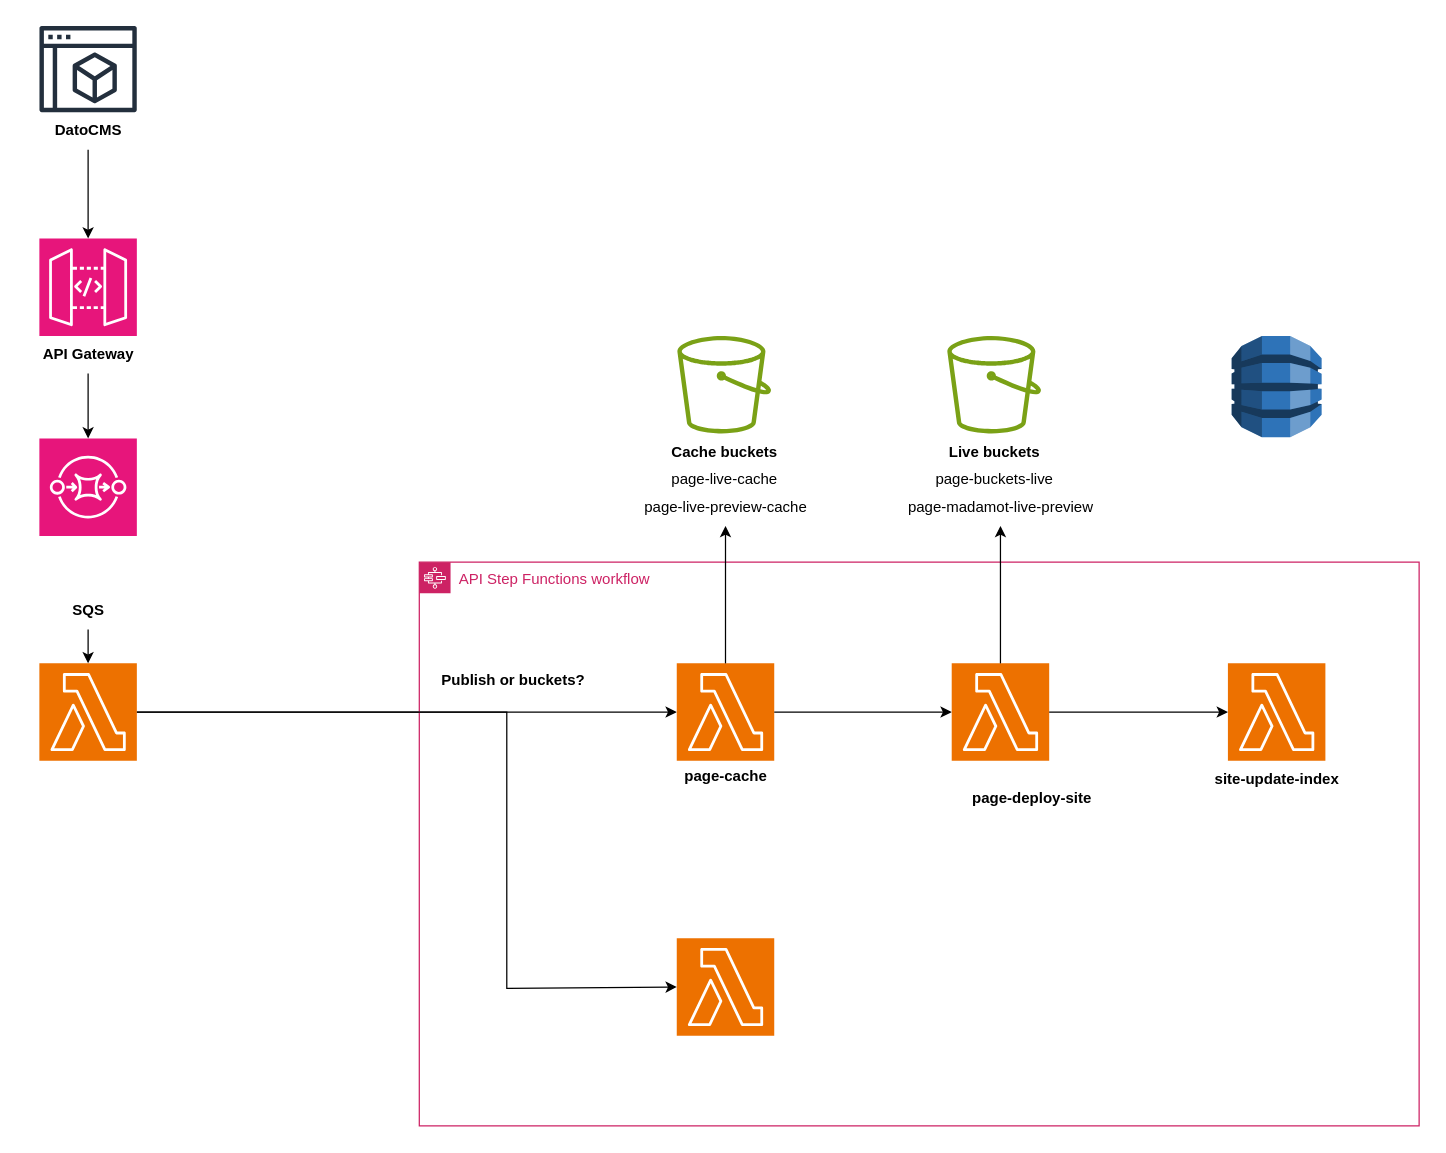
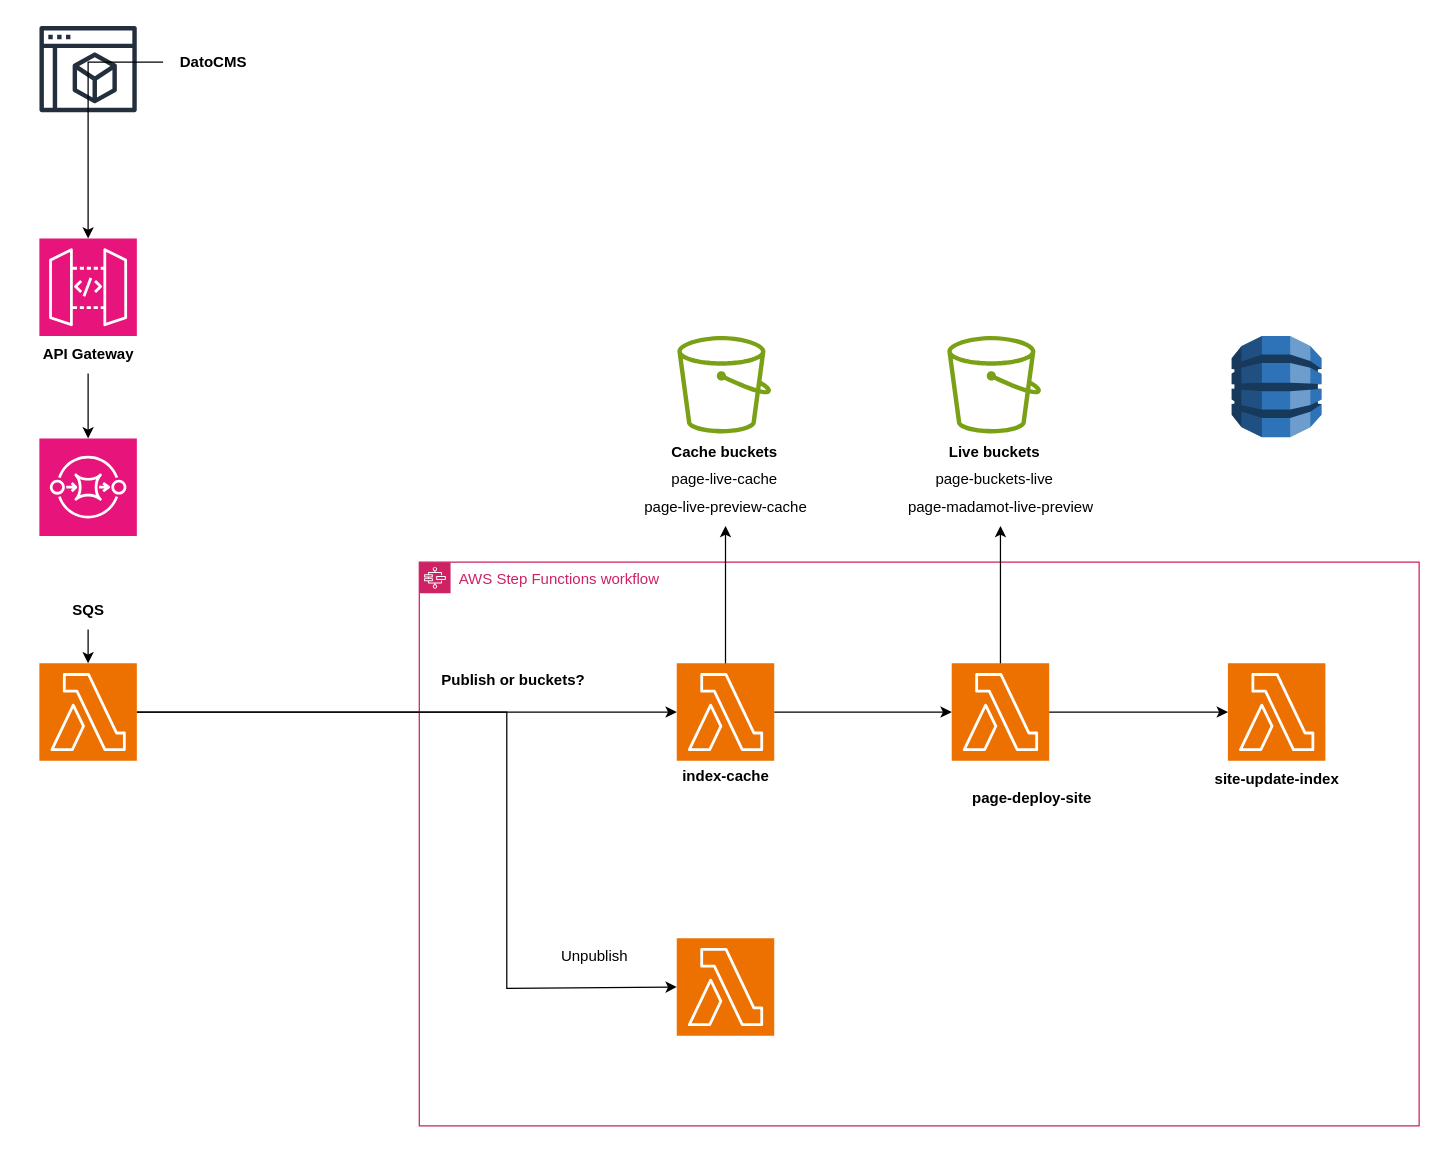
node "DatoCMS": moved (88, 131) -> (213, 62)
node "API Step Functions workflow": label "API Step Functions workflow" -> "AWS Step Functions workflow"
node "page-cache": label "page-cache" -> "index-cache"
node "Unpublish": added
